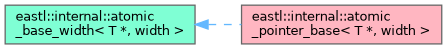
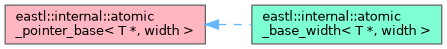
edge "eastl::internal::atomic _pointer_base< T *, width >" -> "eastl::internal::atomic _base_width< T *, width >": reversed
